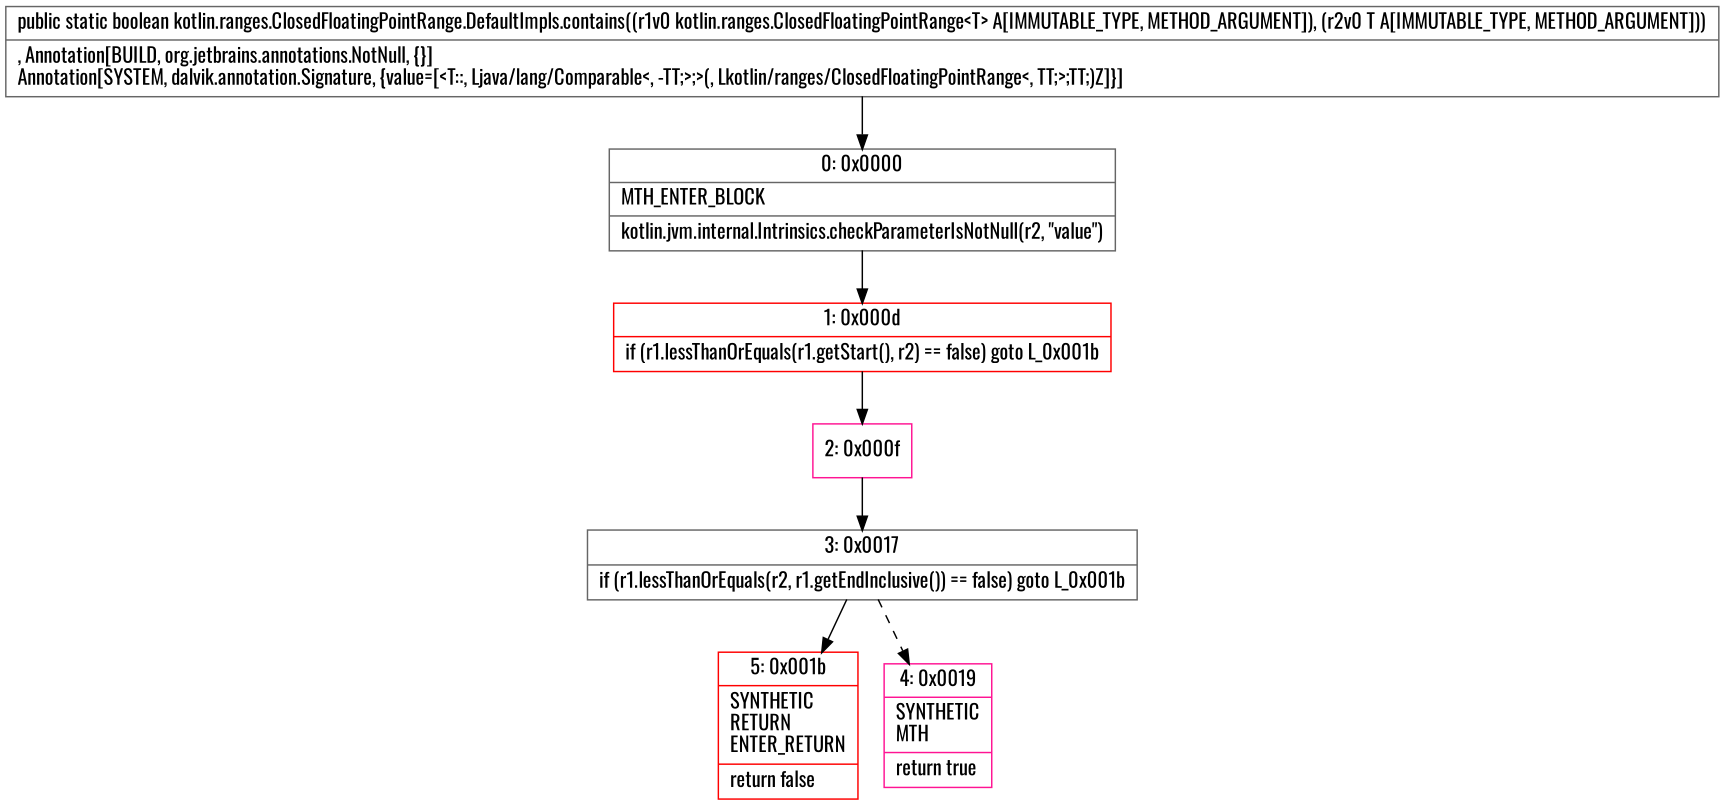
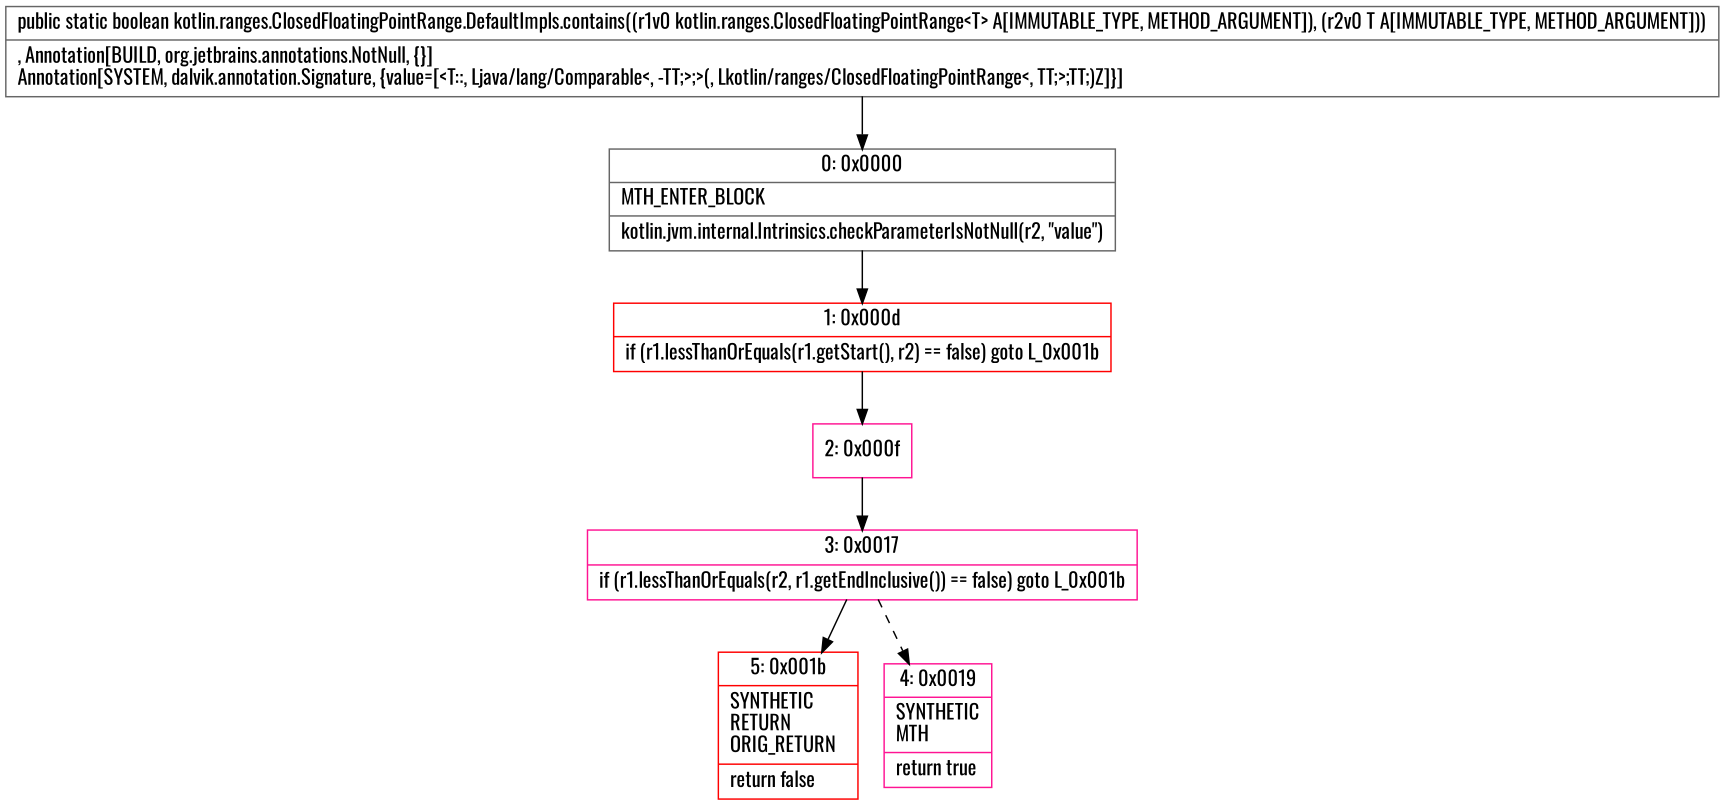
node "3: 0x0017": color gray40 -> deeppink
node "5: 0x001b": text "ENTER_RETURN" -> "ORIG_RETURN"
